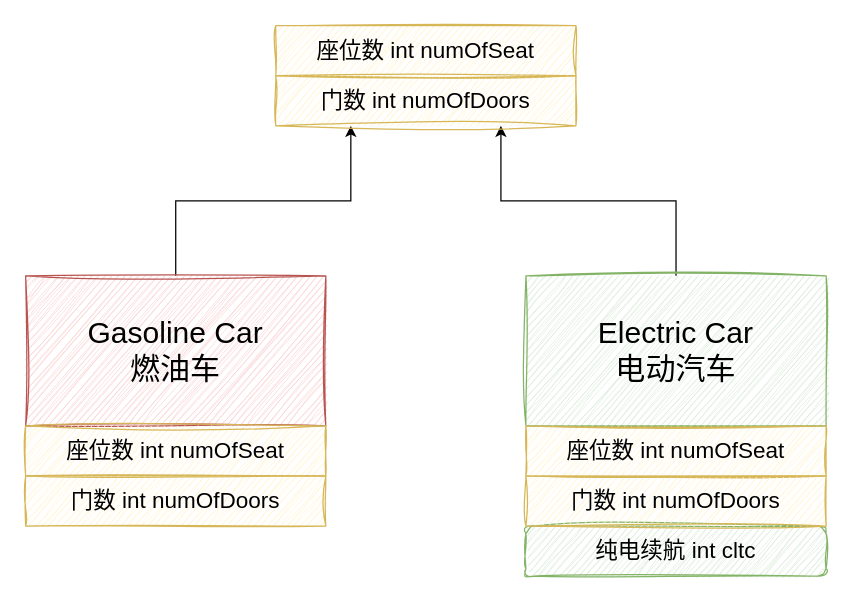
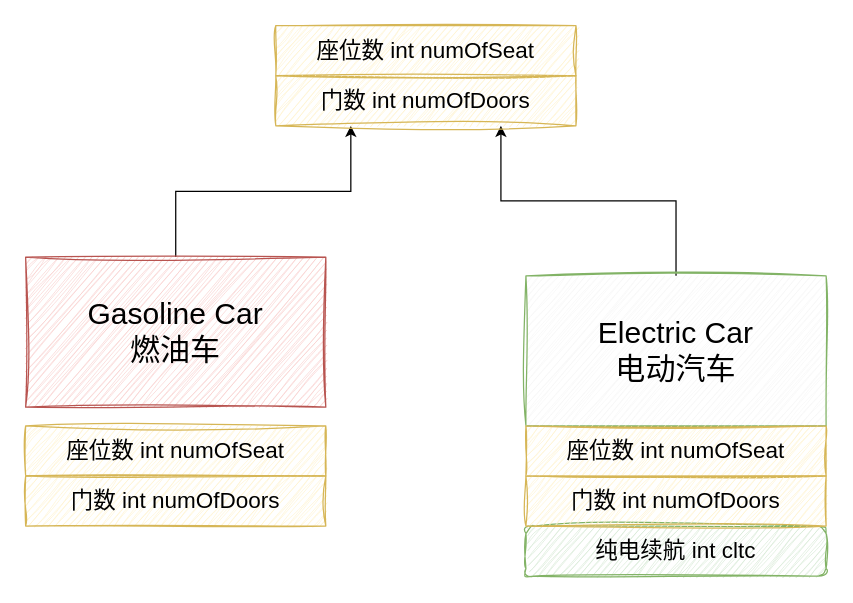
node "Gasoline Car 燃油车": moved (176, 351) -> (176, 332)
node "Electric Car 电动汽车": fillcolor #d5e8d4 -> #f5f5f5
